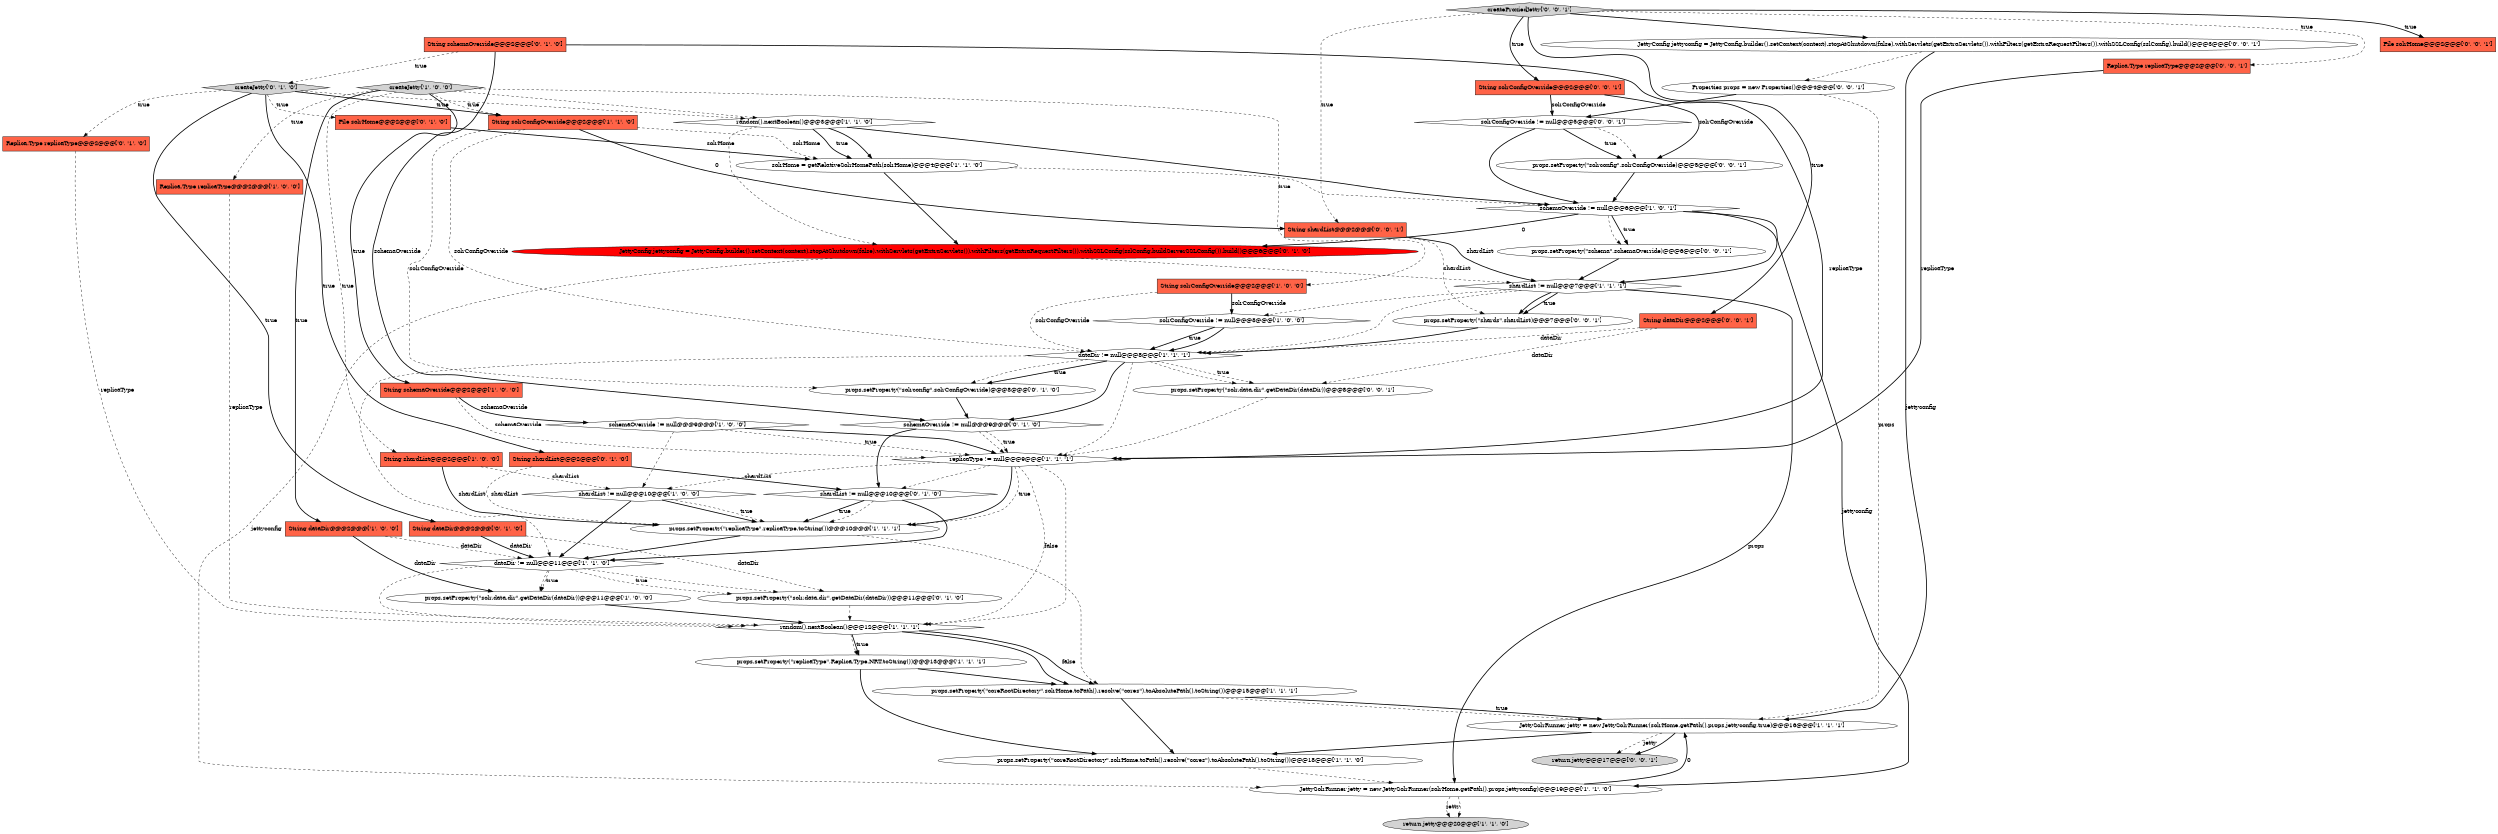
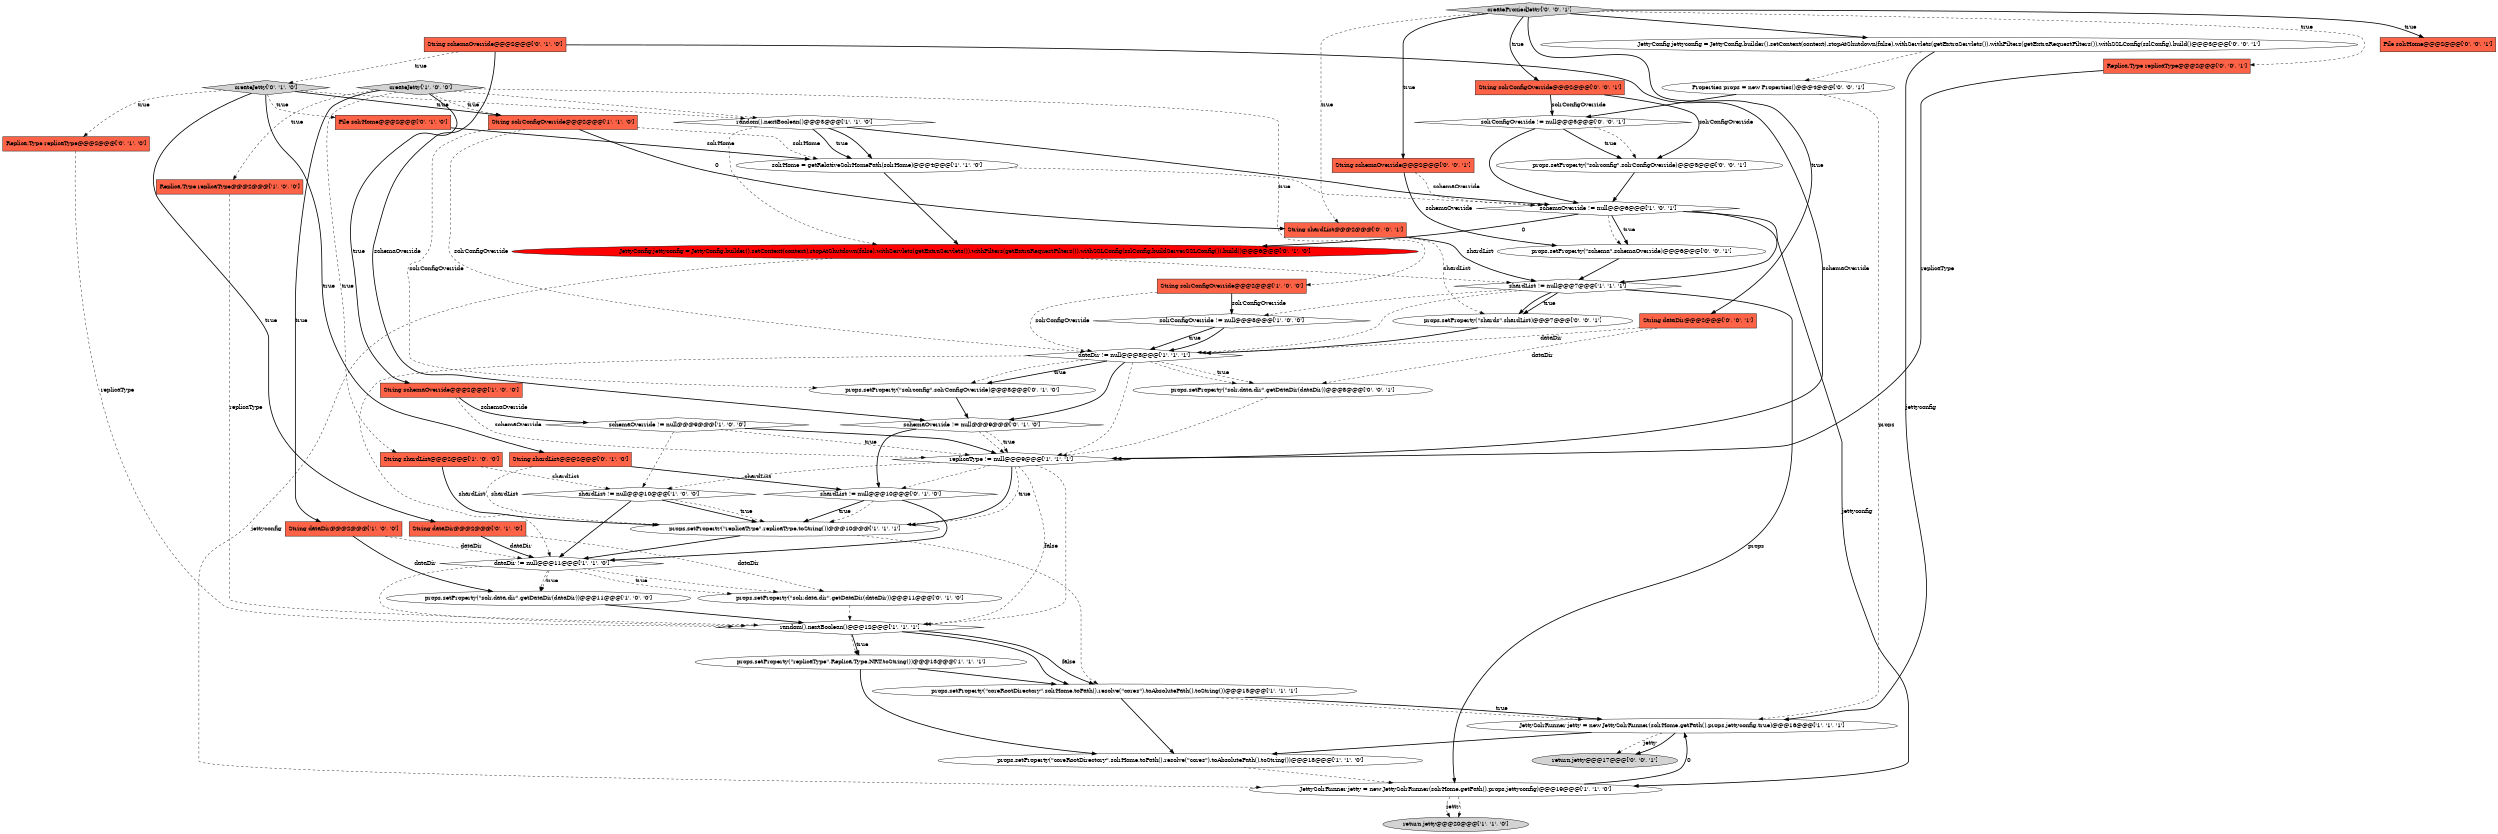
node "String schemaOverride@@@2@@@['0', '0', '1']": added
edge "String schemaOverride@@@2@@@['0', '1', '0']" -> "replicaType != null@@@9@@@['1', '1', '1']": label "replicaType" -> "schemaOverride"
